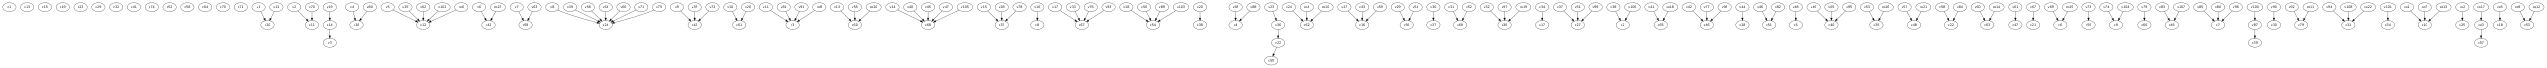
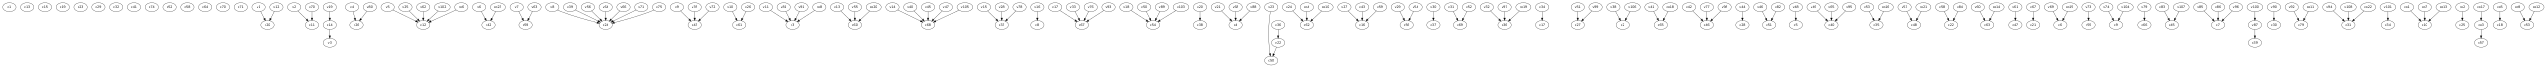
node "v21": added
node "v37": removed
edge "v23" -> "v36": now "v23" -> "c50"
